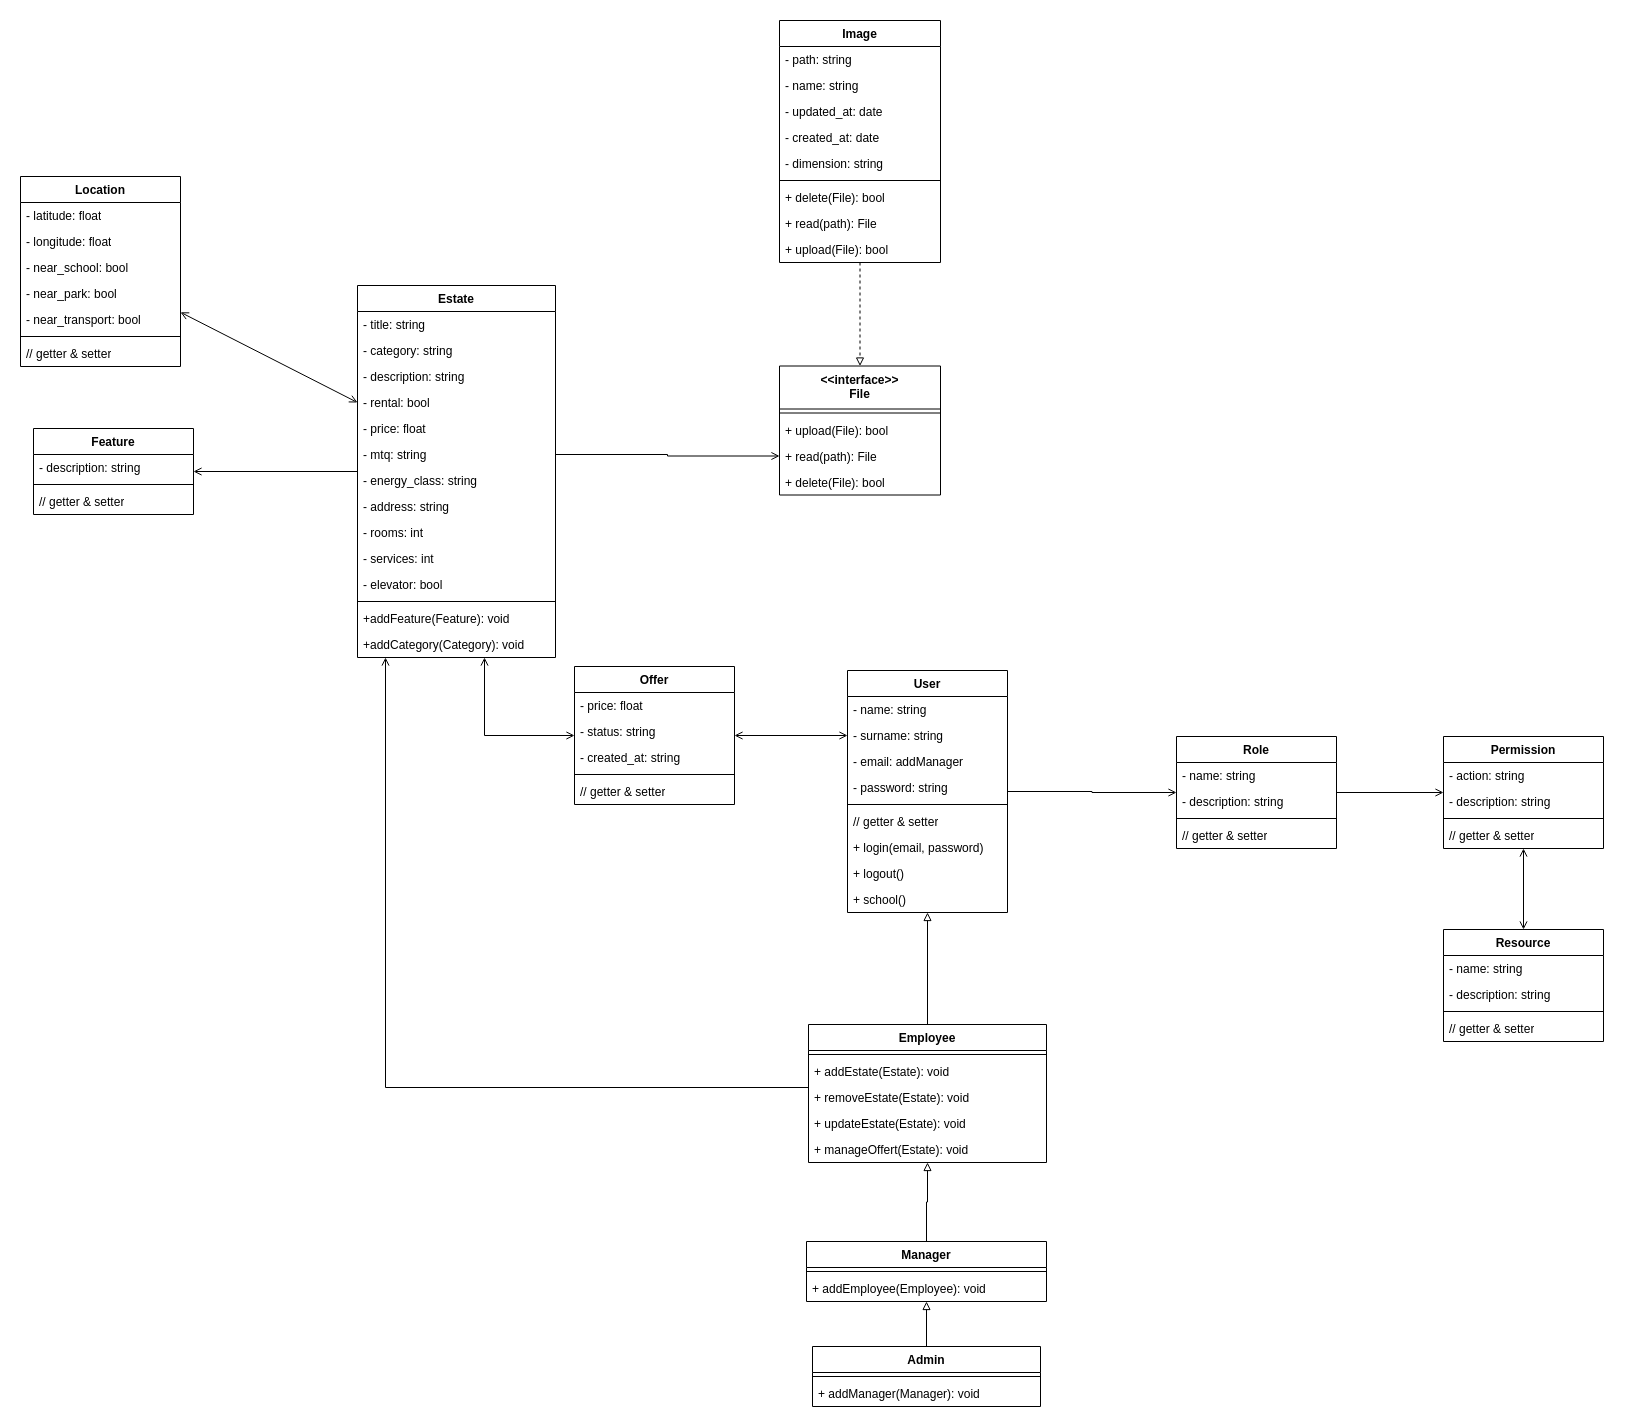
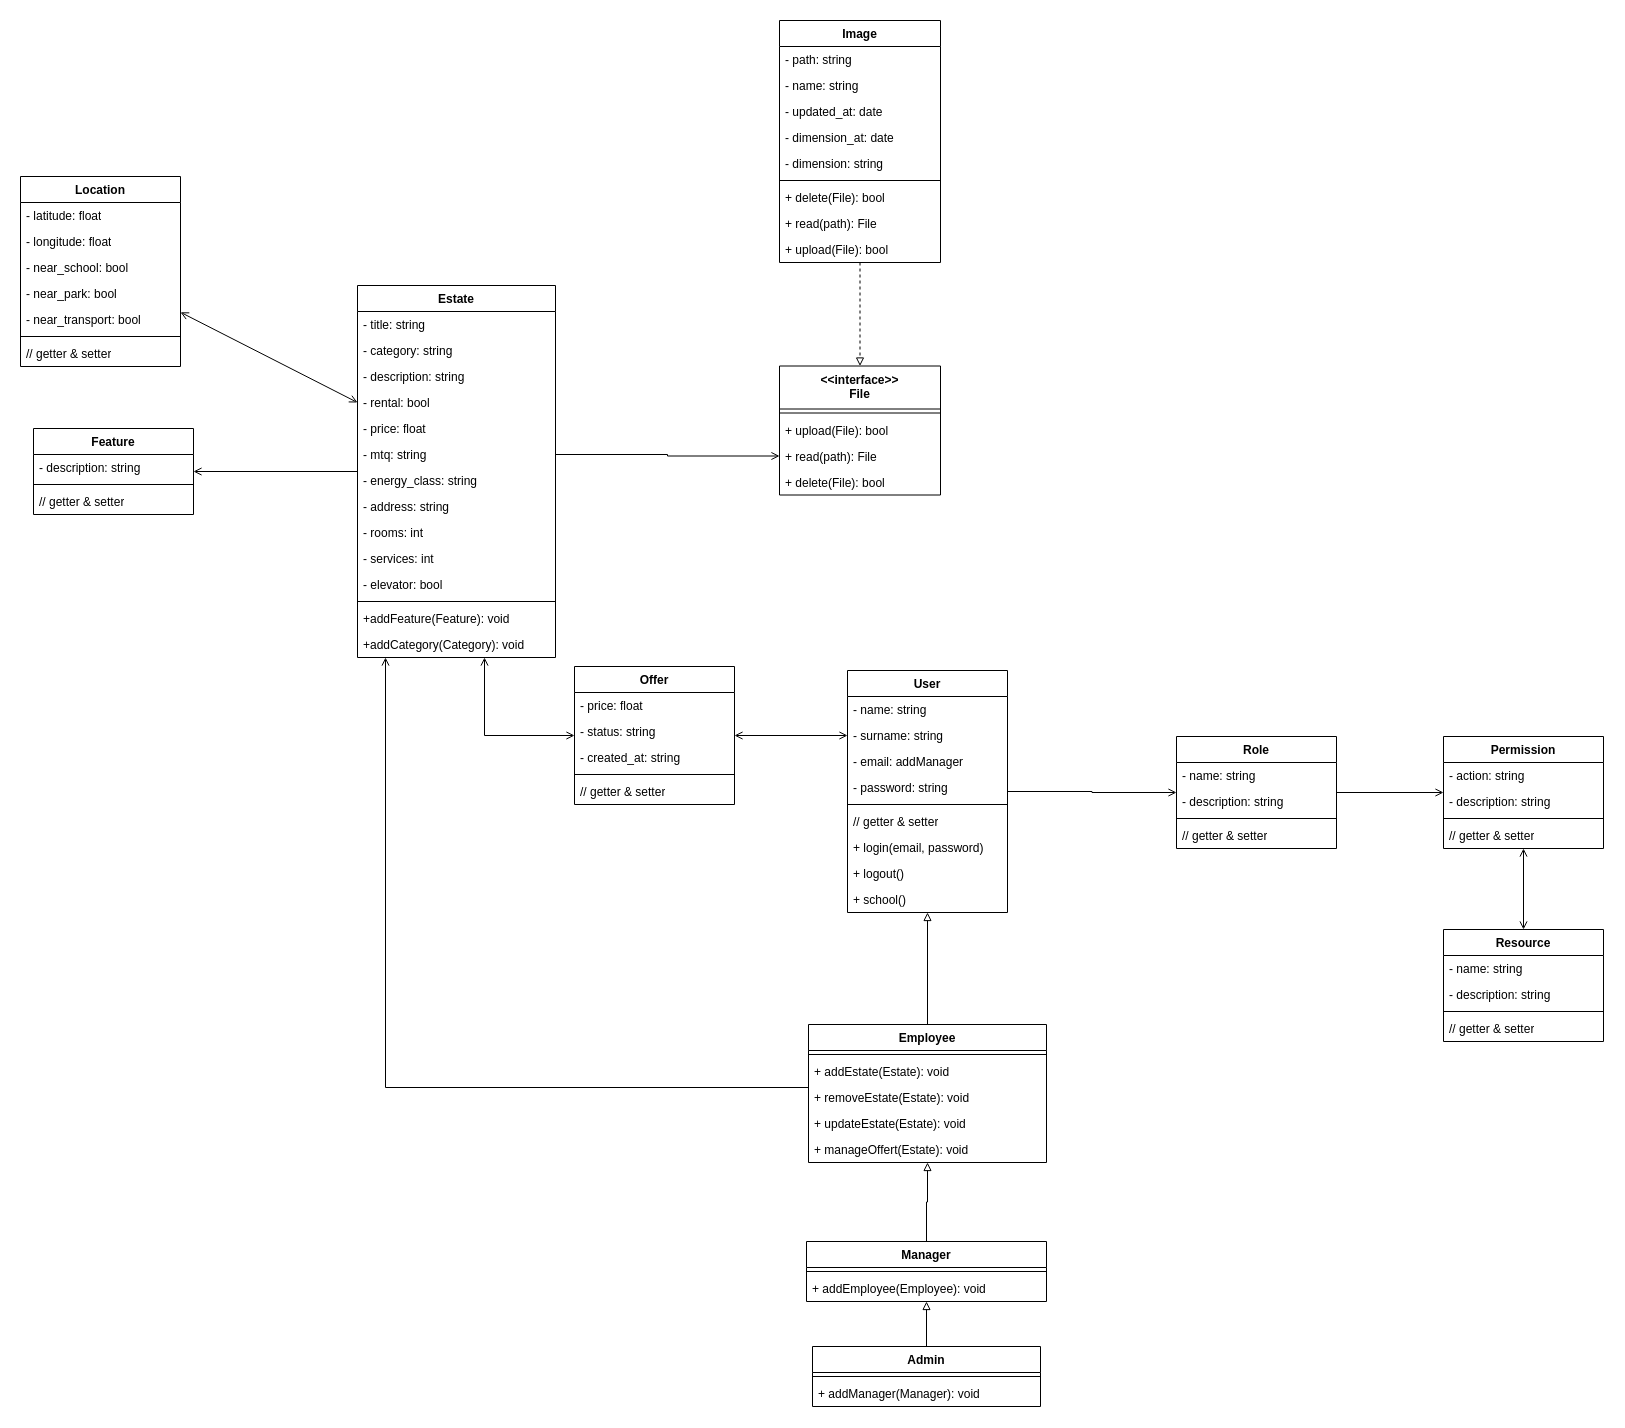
node "- created_at: date": label "- created_at: date" -> "- dimension_at: date"
